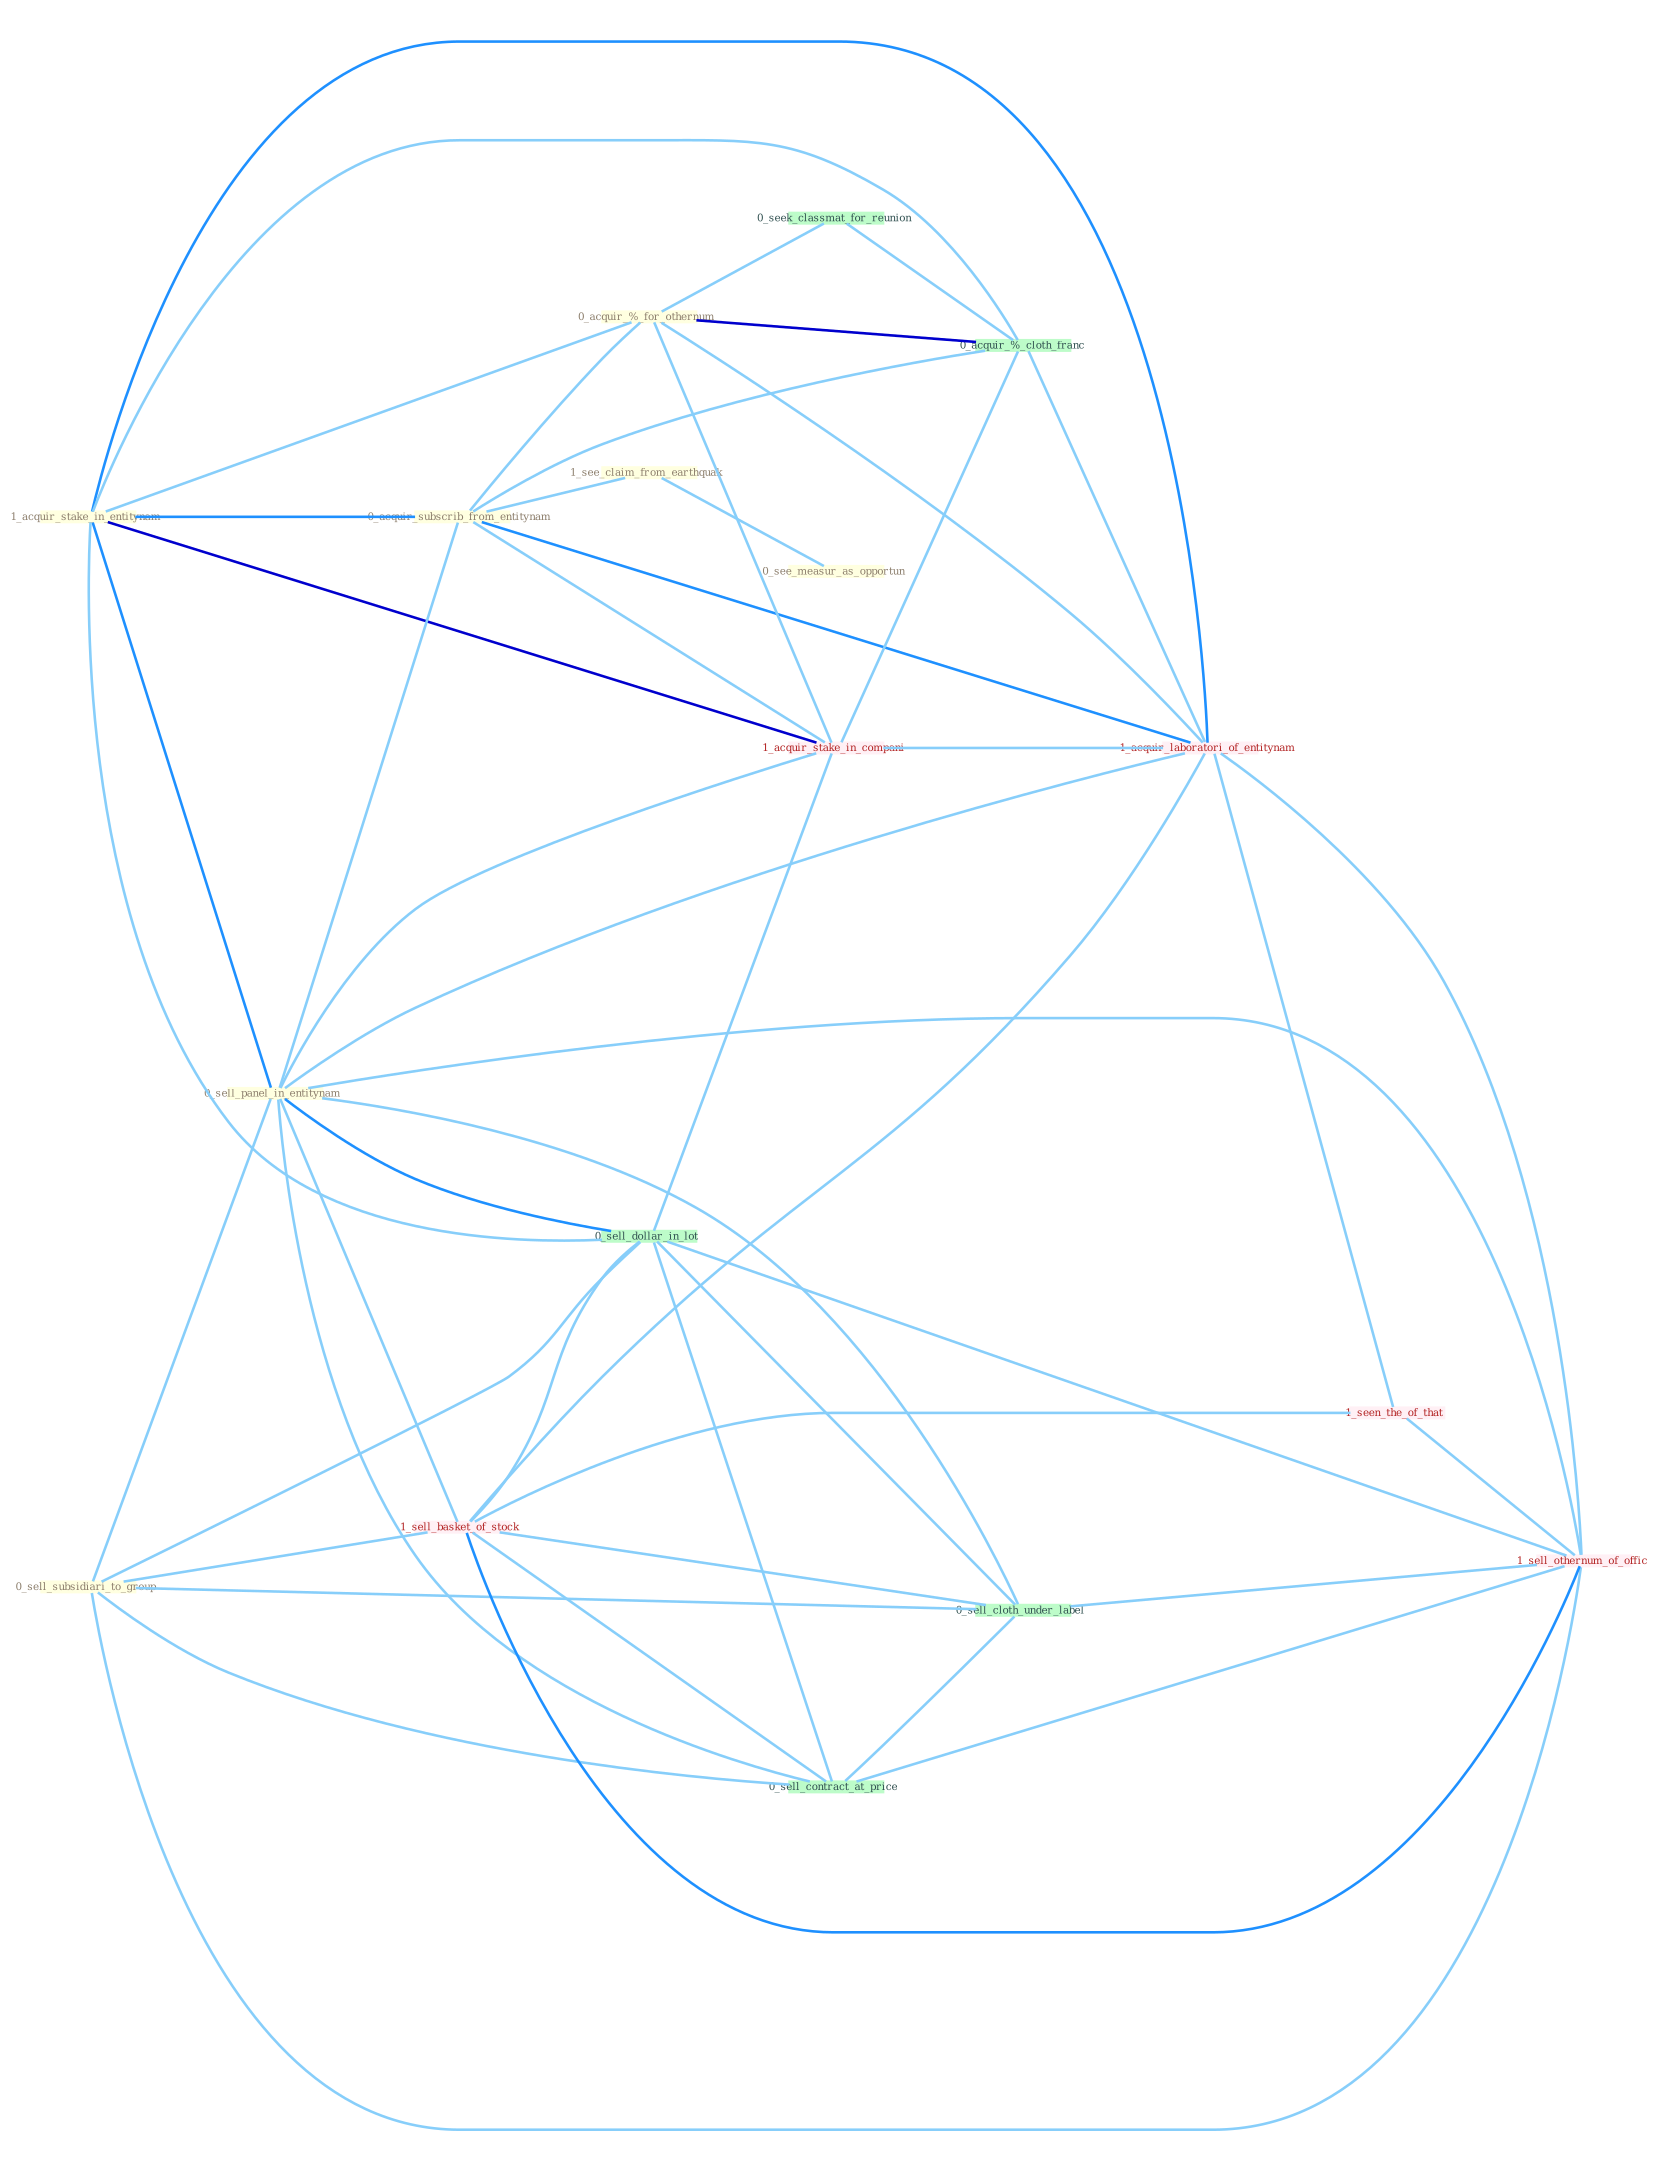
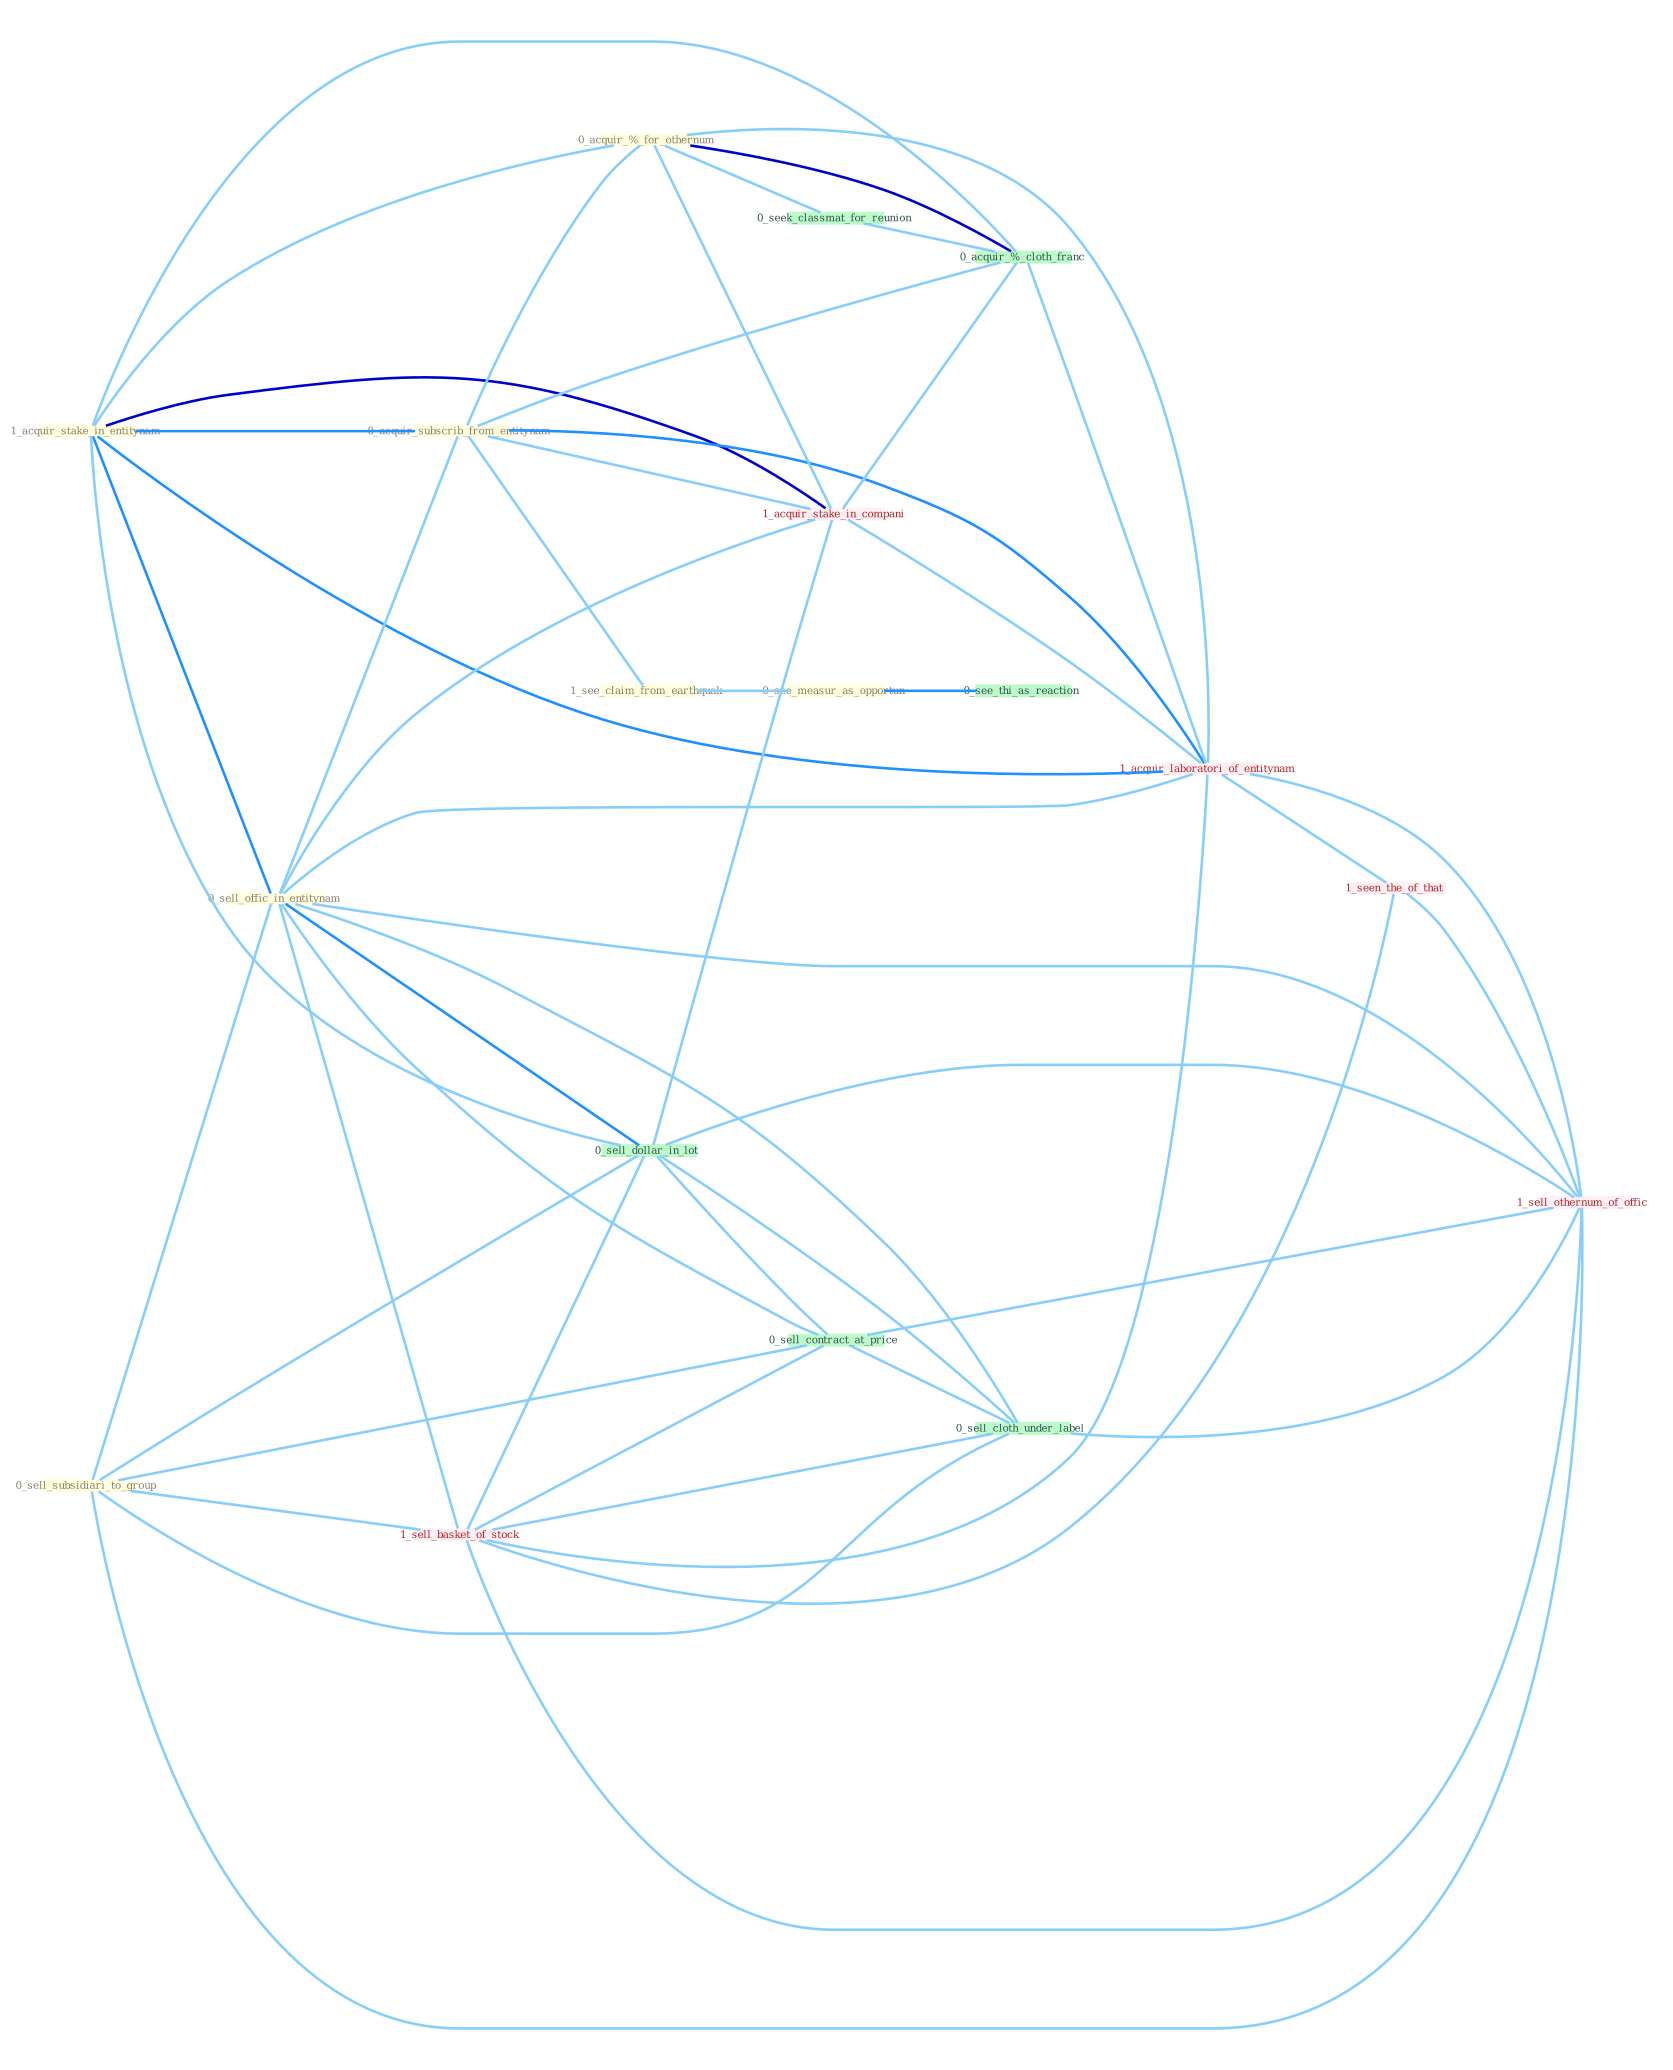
node "0_see_thi_as_reaction": added
node "0_sell_panel_in_entitynam": label "0_sell_panel_in_entitynam" -> "0_sell_offic_in_entitynam"
edge "1_sell_basket_of_stock" -- "1_sell_othernum_of_offic": color #1e90ff -> #87cefa
